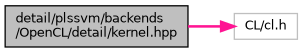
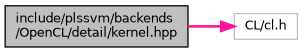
node "detail/plssvm/backends /OpenCL/detail/kernel.hpp": label "detail/plssvm/backends /OpenCL/detail/kernel.hpp" -> "include/plssvm/backends /OpenCL/detail/kernel.hpp"
